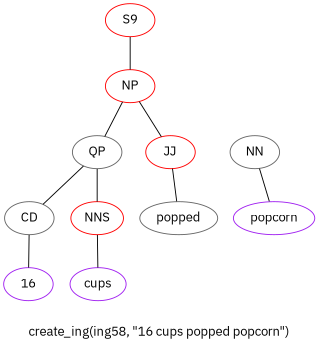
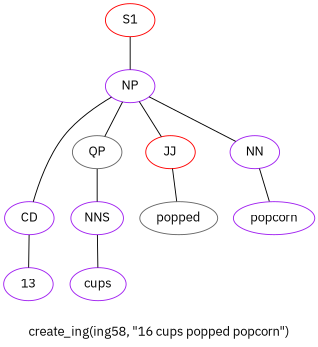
node "S9": label "S9" -> "S1"
node "NP": color red -> purple
edge "NP" -- "NN": added
node "NN": color gray40 -> purple
edge "QP" -- "CD": now "NP" -- "CD"
node "CD": color gray40 -> purple
node "NNS": color red -> purple
node "16": label "16" -> "13"
